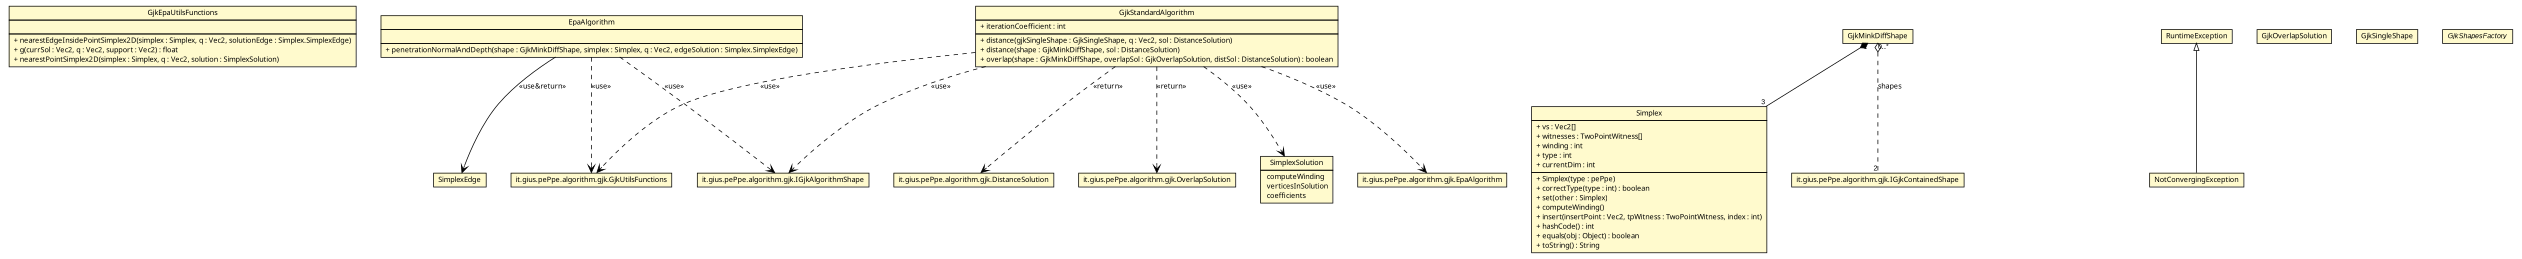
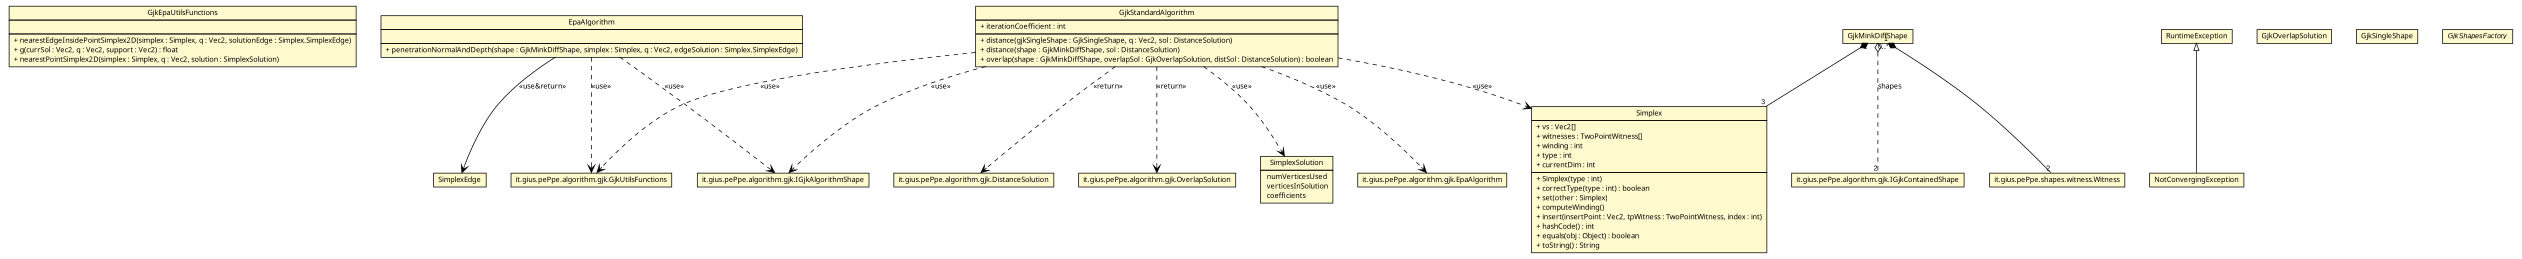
edge "GjkStandardAlgorithm" -> "Simplex": added, label "«use»"
node "SimplexSolution": text "computeWinding" -> "numVerticesUsed"
node "Simplex": text "+ Simplex(type : pePpe)" -> "+ Simplex(type : int)"
node "it.gius.pePpe.shapes.witness.Witness": added
